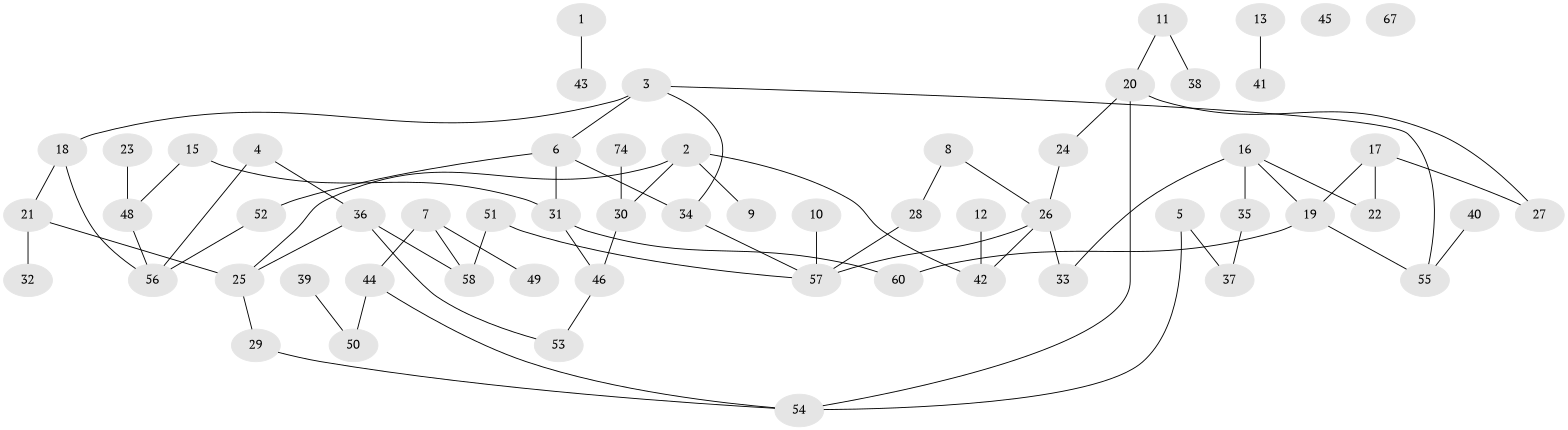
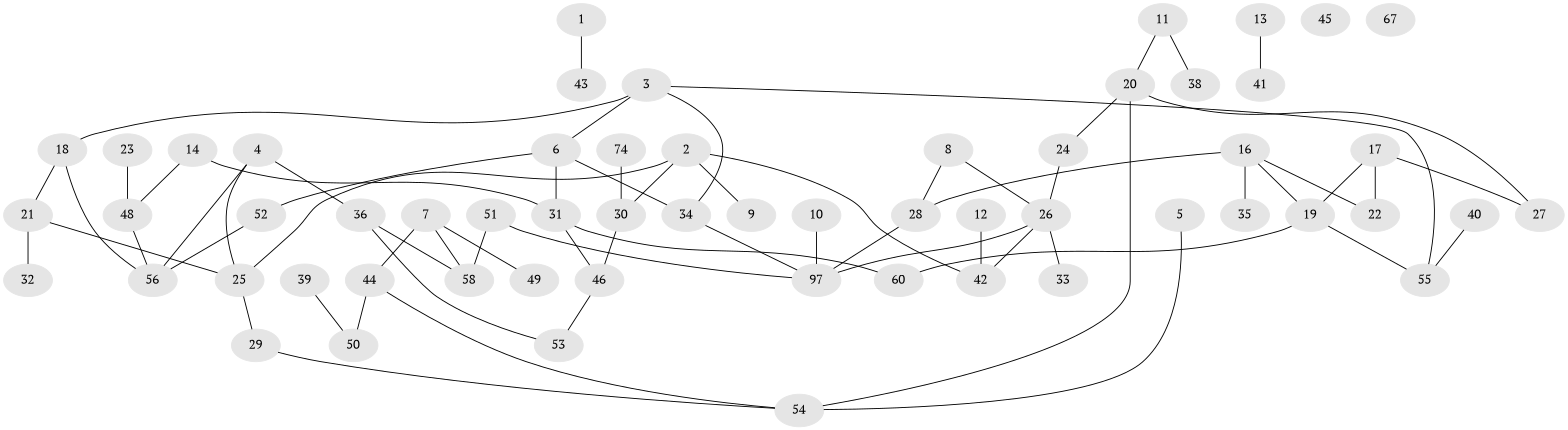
node "15": label "15" -> "14"
edge "16" -- "33": now "16" -- "28"
edge "36" -- "25": now "4" -- "25"
node "57": label "57" -> "97"
node "37": removed
